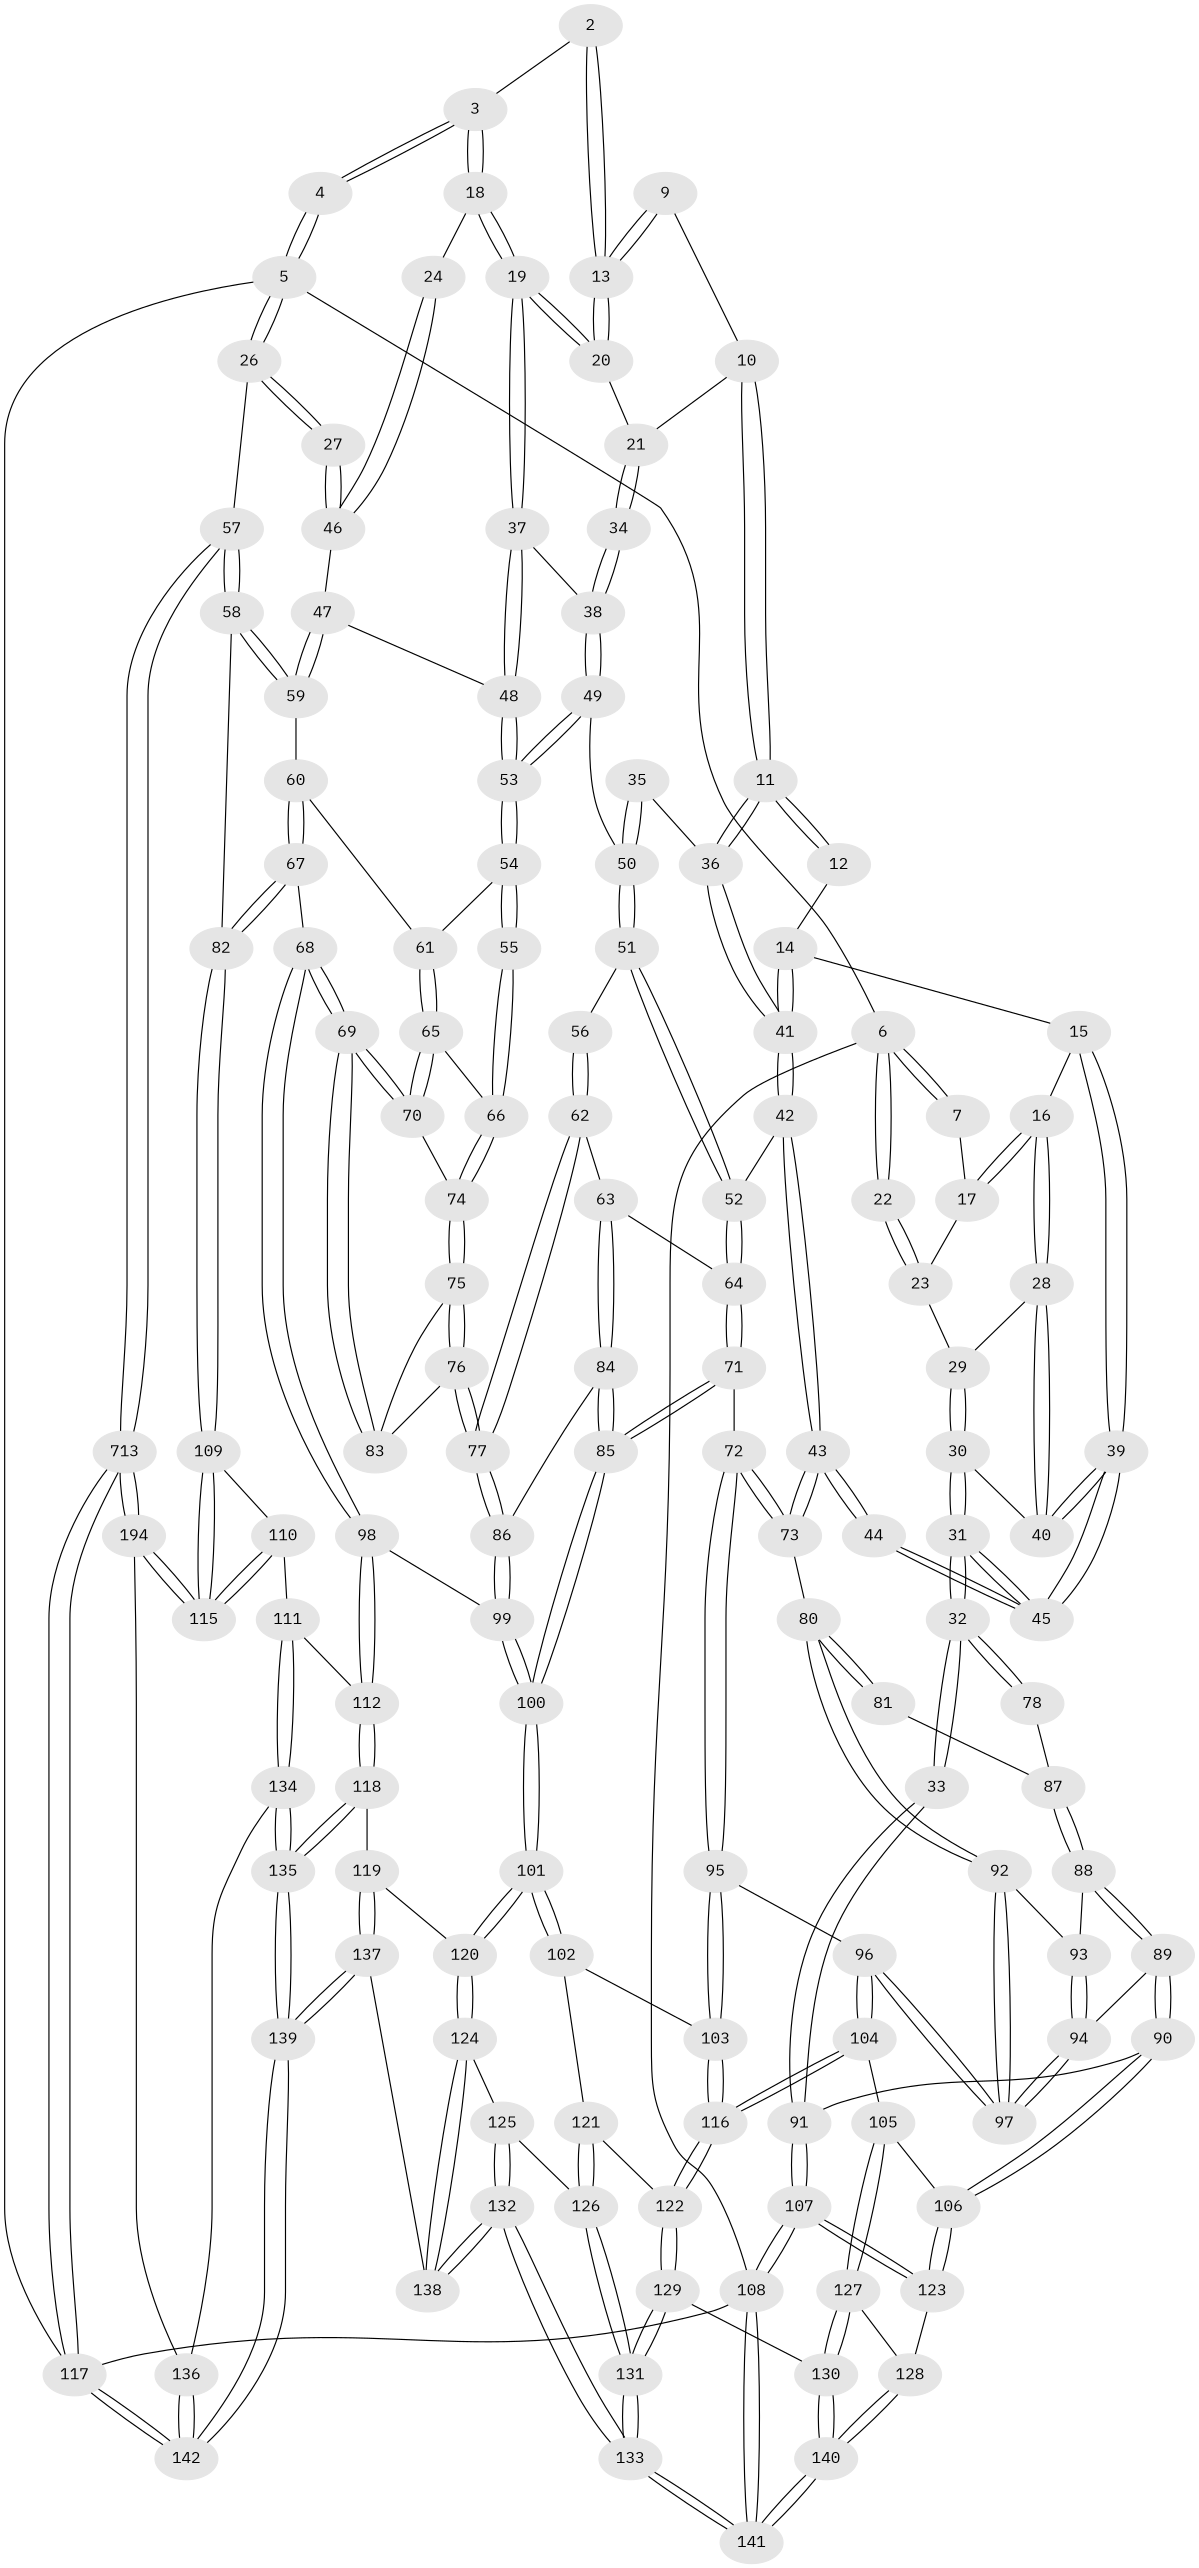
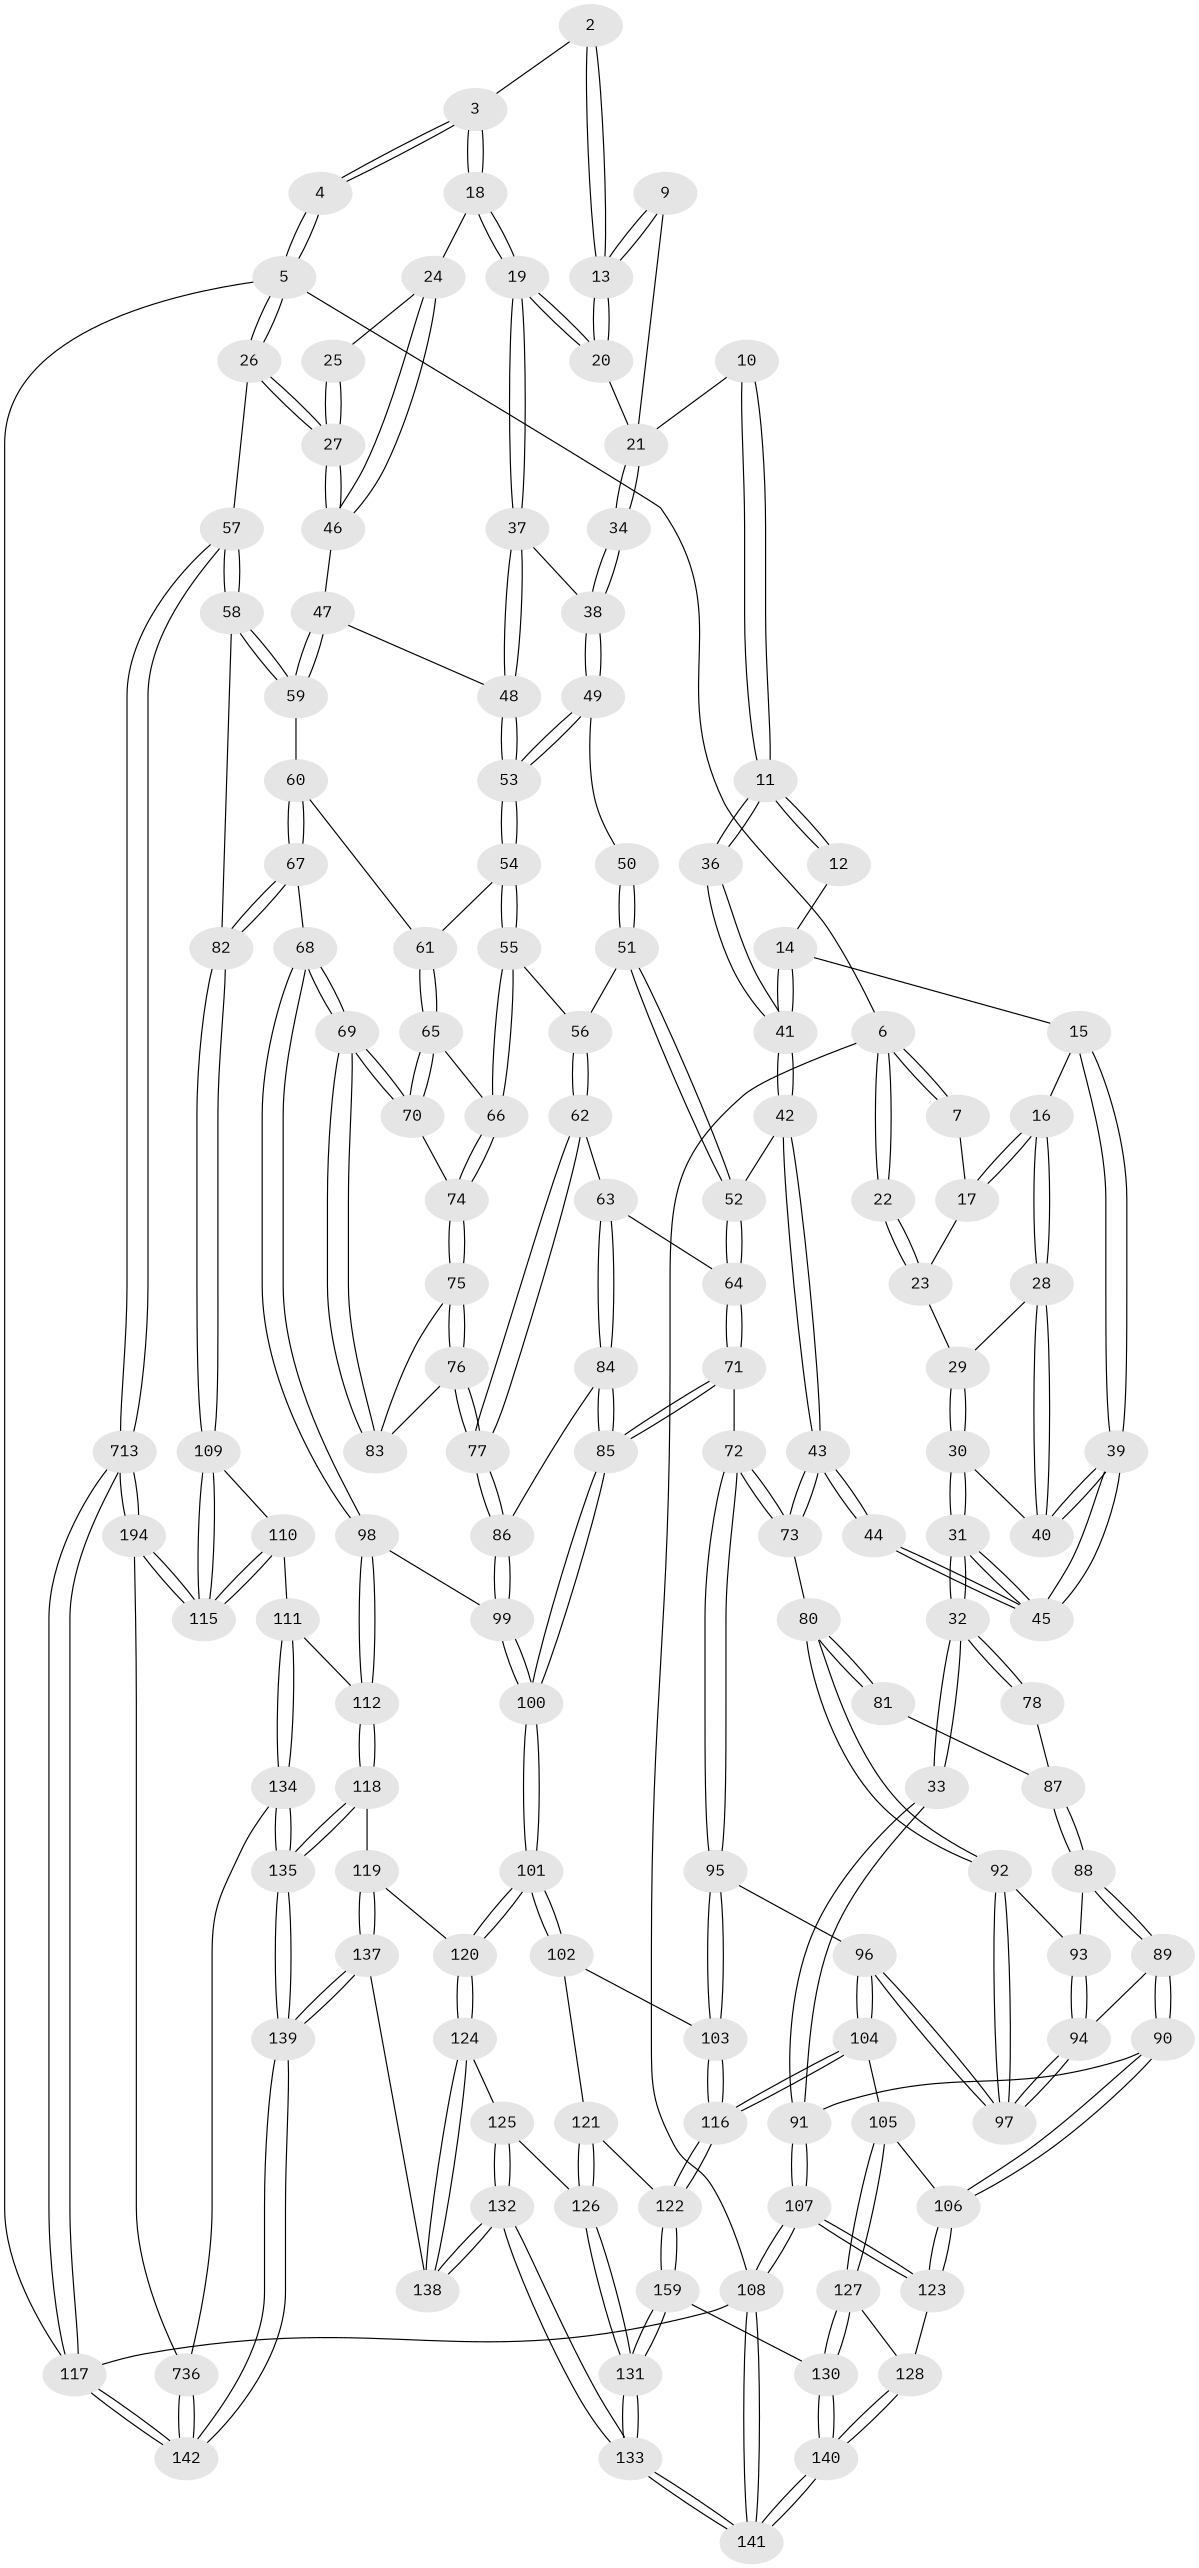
edge "9" -- "10": now "9" -- "21"
node "25": added
node "35": removed
edge "55" -- "56": added
node "129": label "129" -> "159"
node "136": label "136" -> "736"
